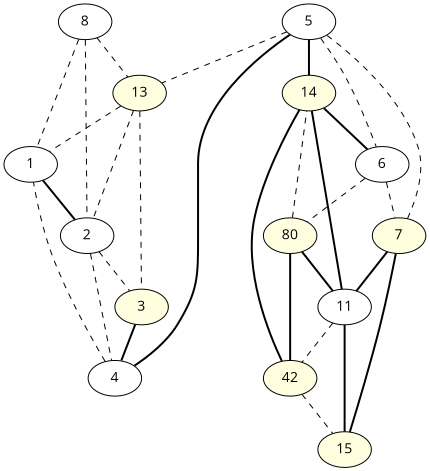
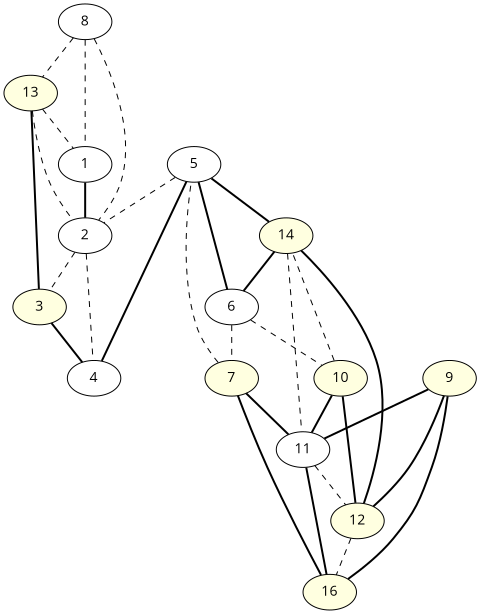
edge "5" -- "13": now "5" -- "2"
edge "5" -- "6": style dashed -> bold
edge "14" -- "11": style bold -> dashed
edge "13" -- "3": style dashed -> bold
node "80": label "80" -> "10"
edge "1" -- "4": removed
node "42": label "42" -> "12"
node "9": added
node "15": label "15" -> "16"
